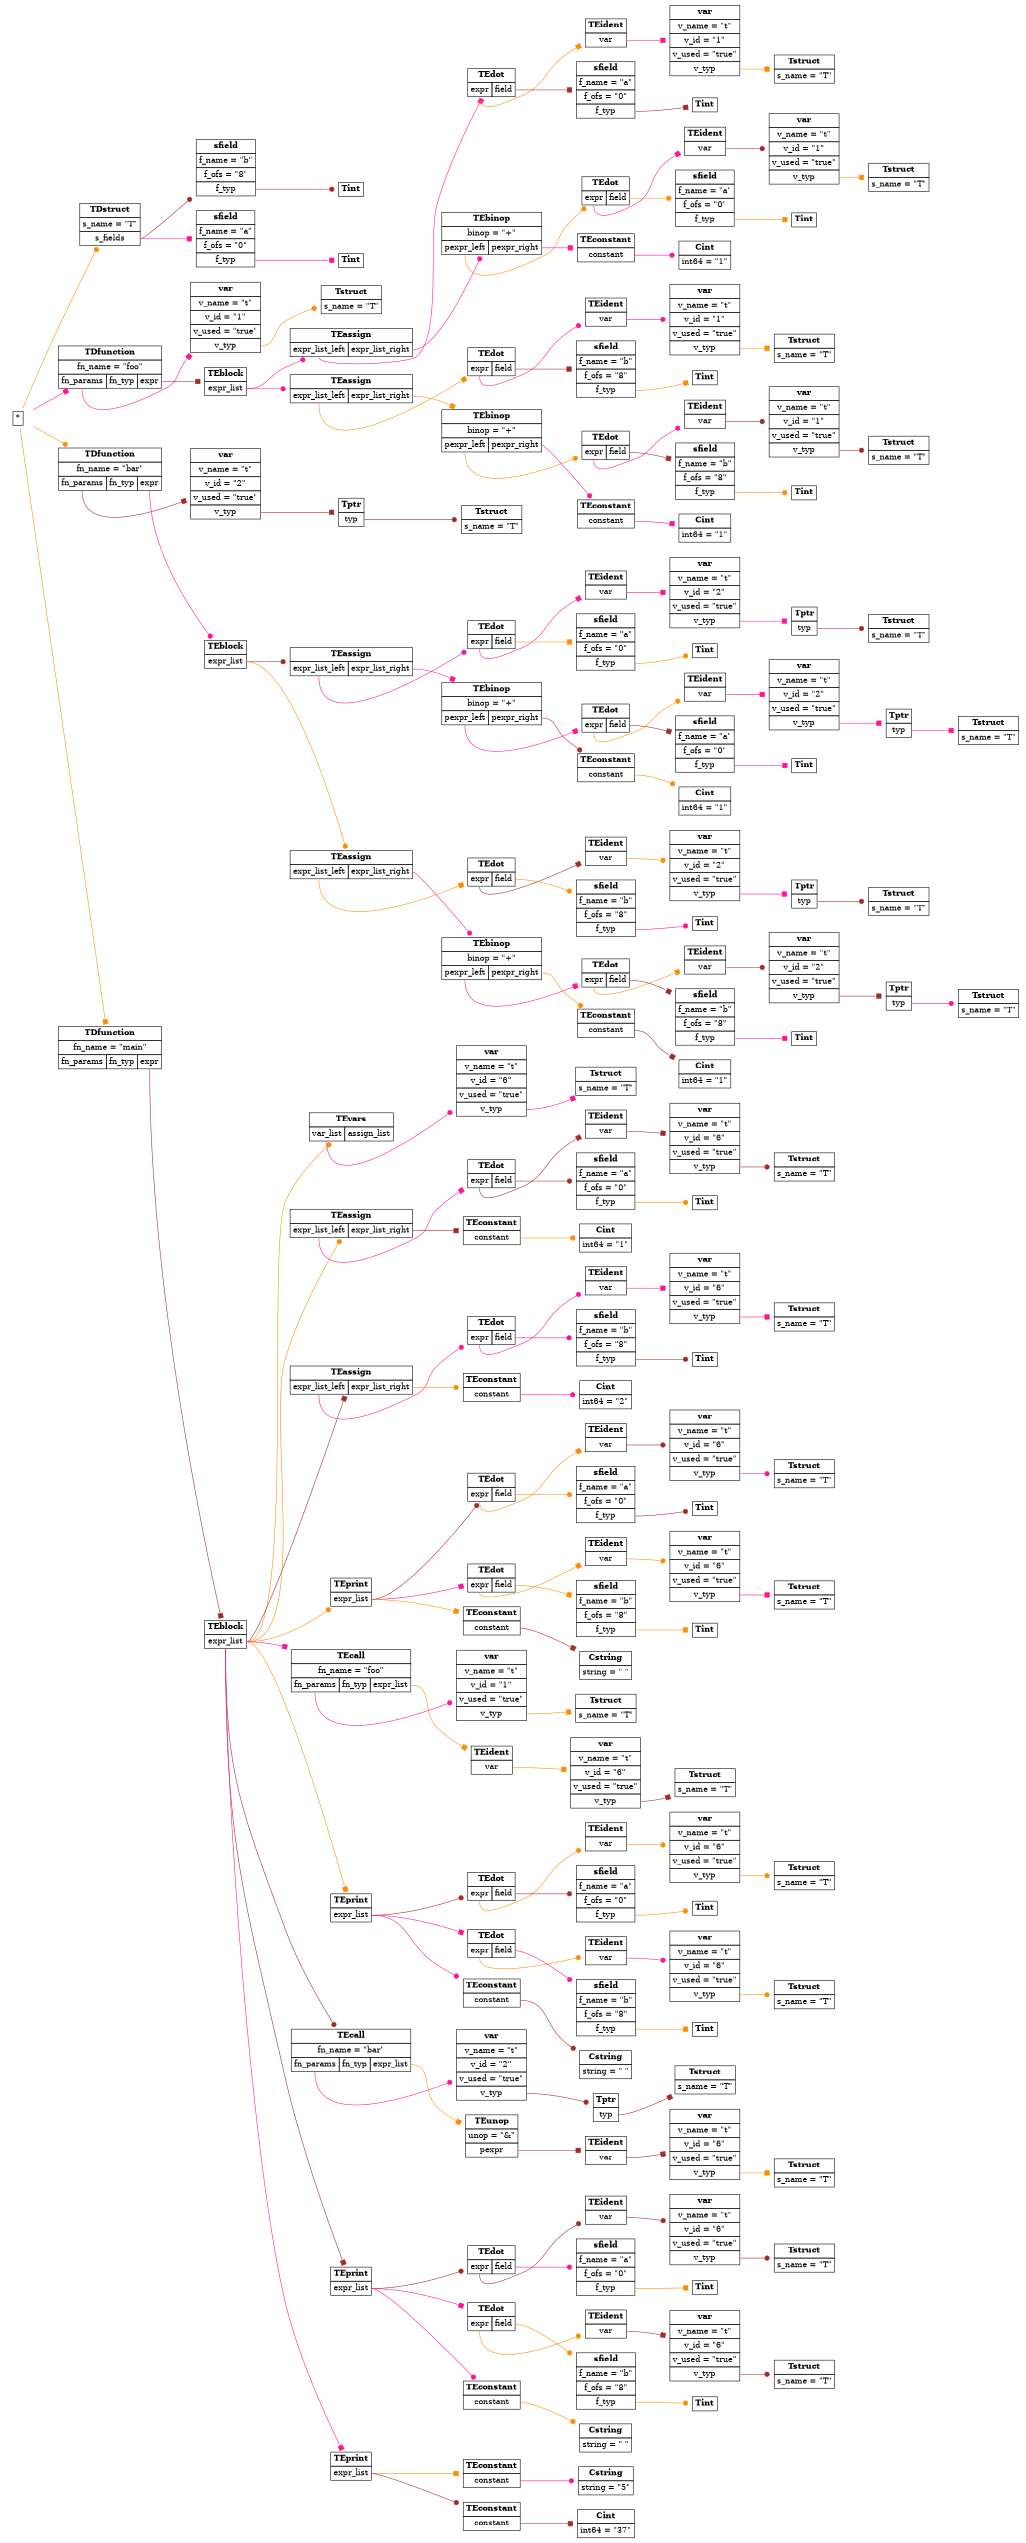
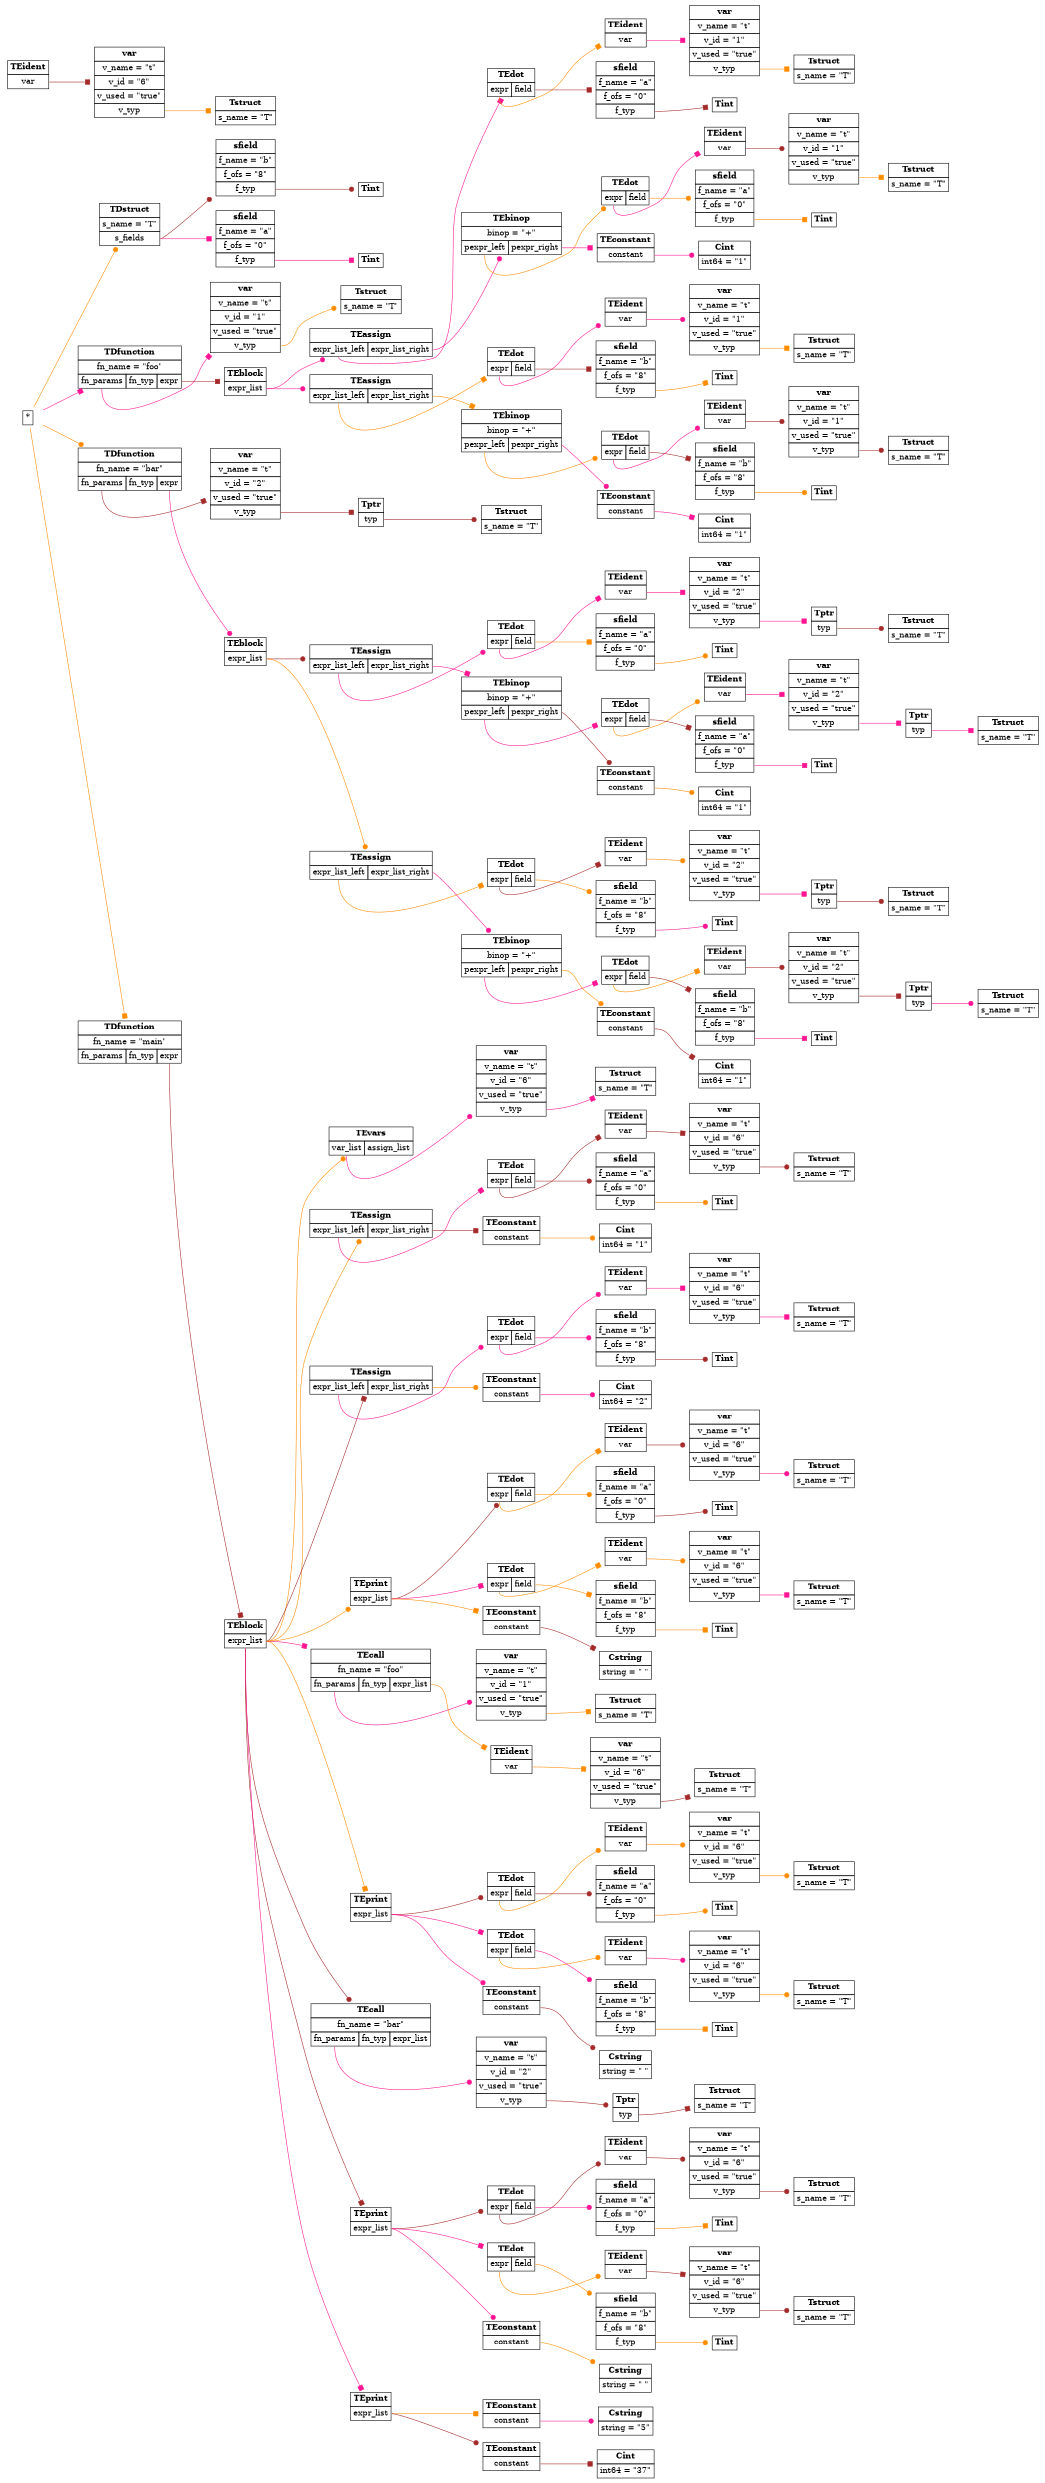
node "TEunop": removed
